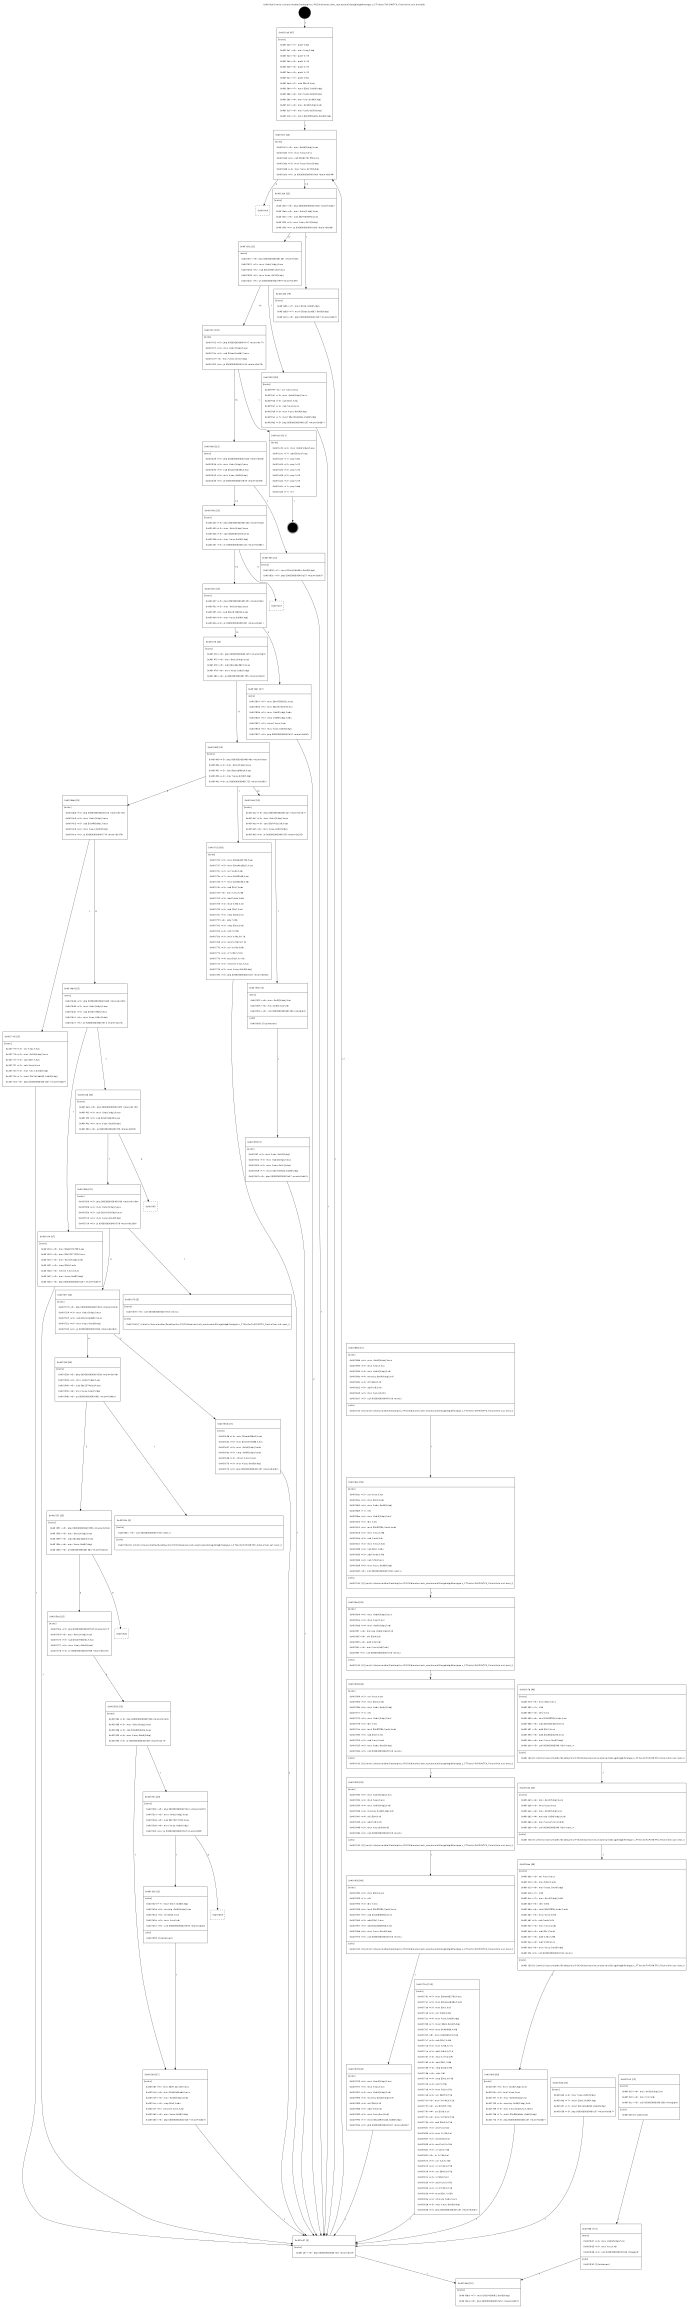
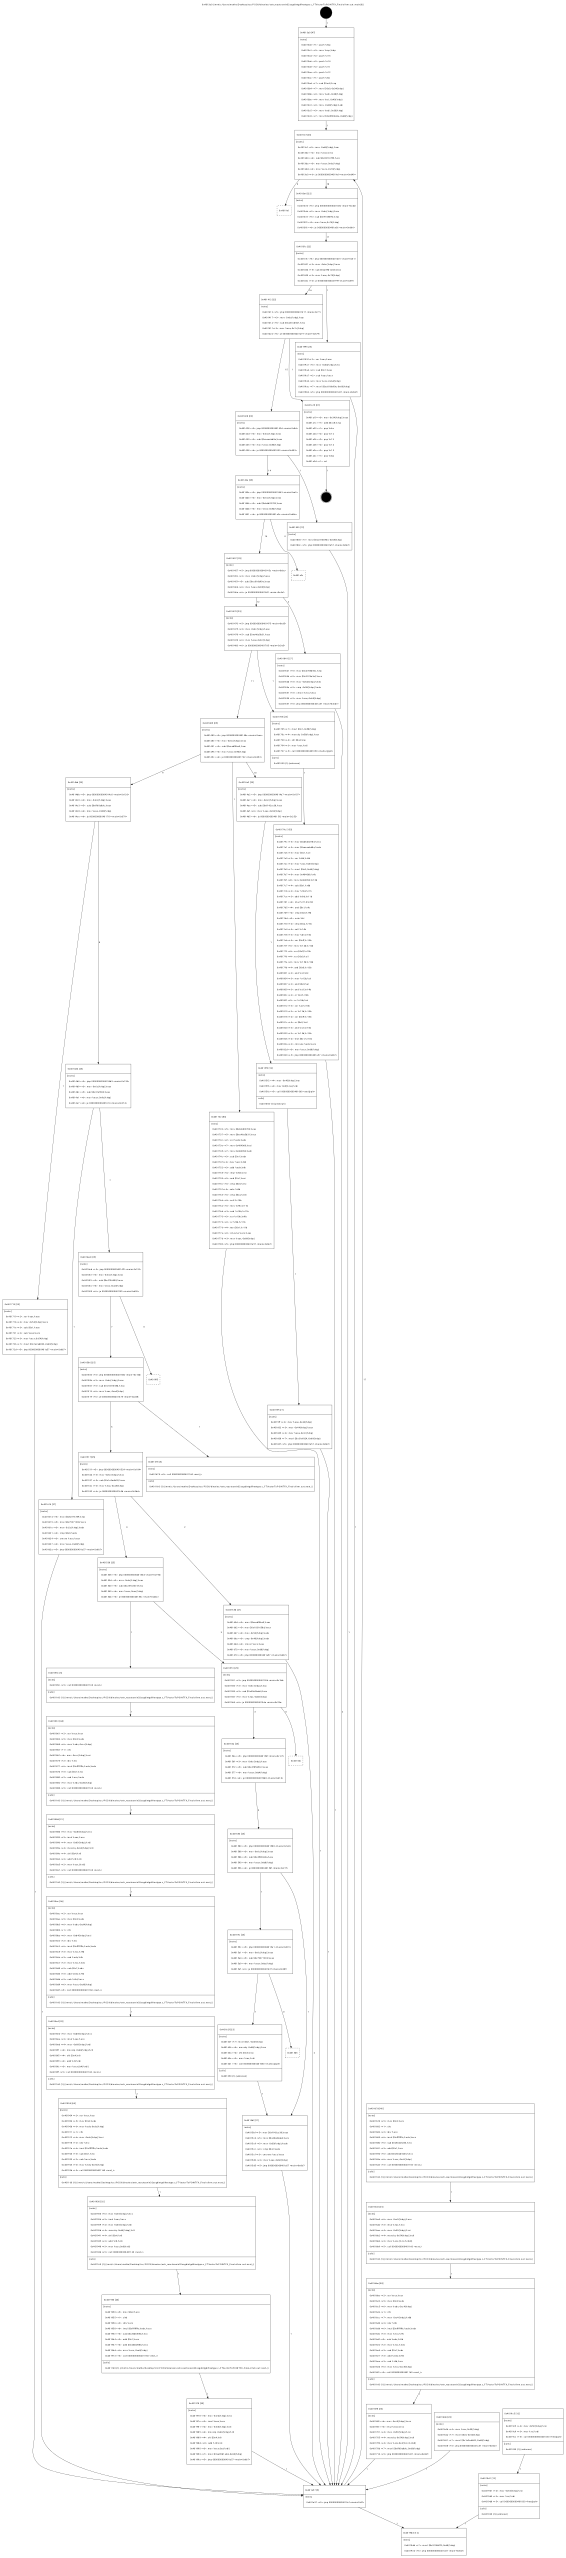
node "0x401a06 [19]": removed
node "0x401785 [23]": added
node "0x401861 [44]": added
